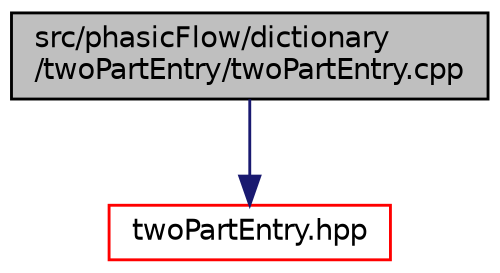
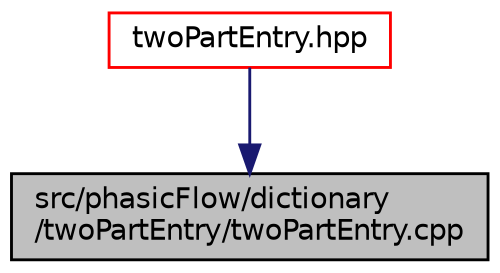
edge "src/phasicFlow/dictionary /twoPartEntry/twoPartEntry.cpp" -> "twoPartEntry.hpp": reversed
